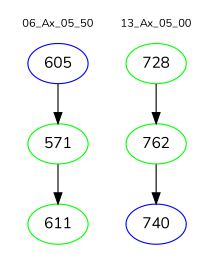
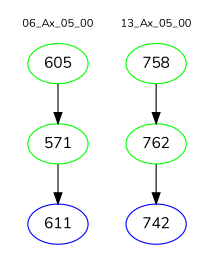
cluster "06_Ax_05_50": label "06_Ax_05_50" -> "06_Ax_05_00"
node "605": color blue -> green
node "728": label "728" -> "758"
node "611": color green -> blue
node "740": label "740" -> "742"
